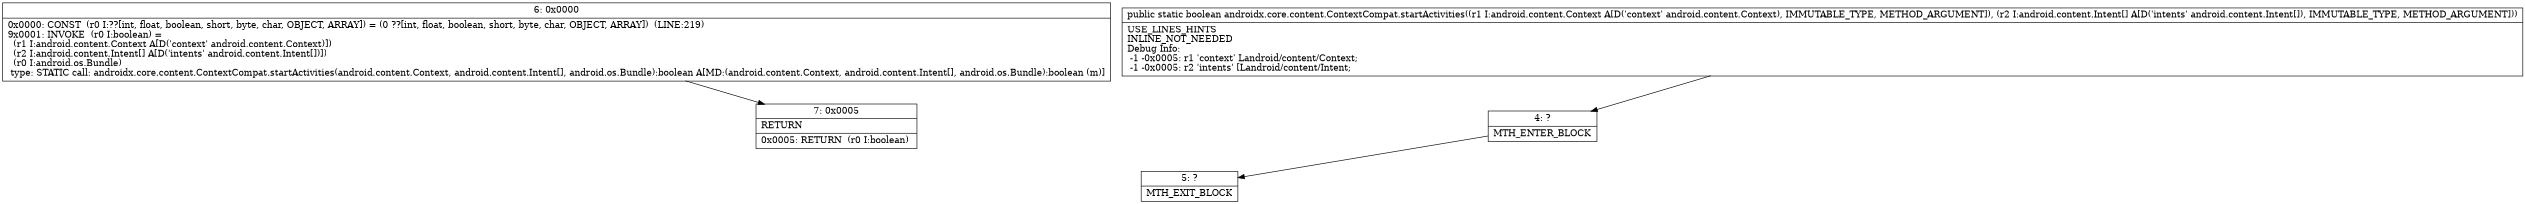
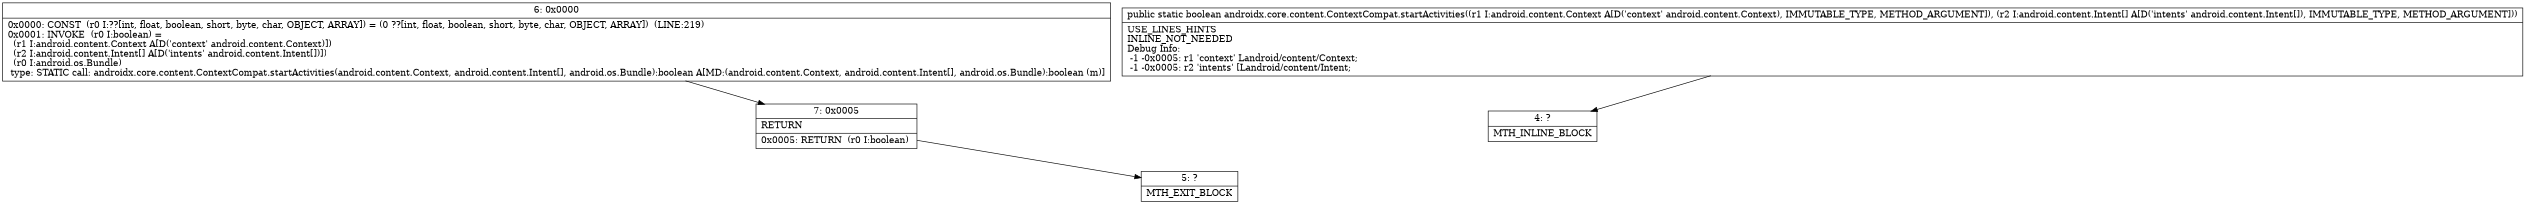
node "6: 0x0000": text "9x0001: INVOKE  (r0 I:boolean) =" -> "0x0001: INVOKE  (r0 I:boolean) ="
node "4: ?": text "MTH_ENTER_BLOCK" -> "MTH_INLINE_BLOCK"
edge "4: ?" -> "5: ?": now "7: 0x0005" -> "5: ?"
